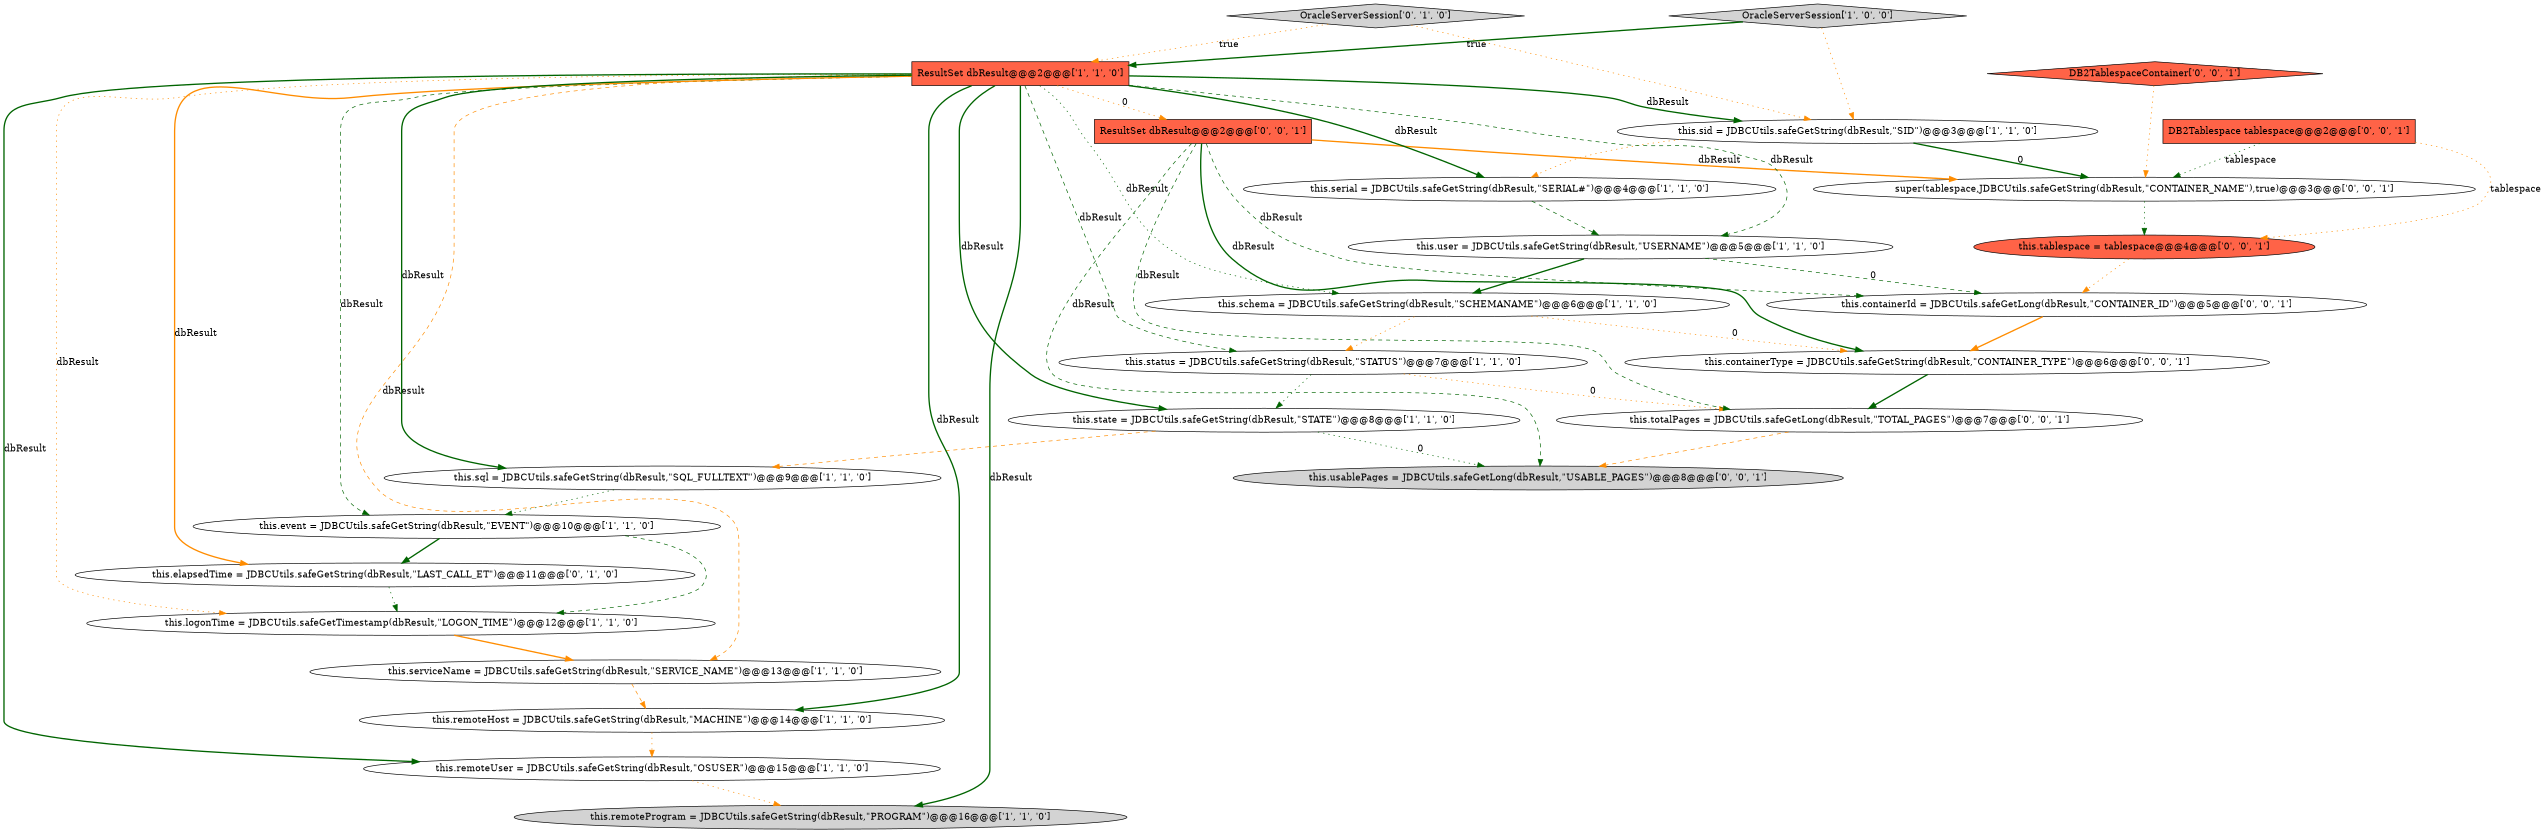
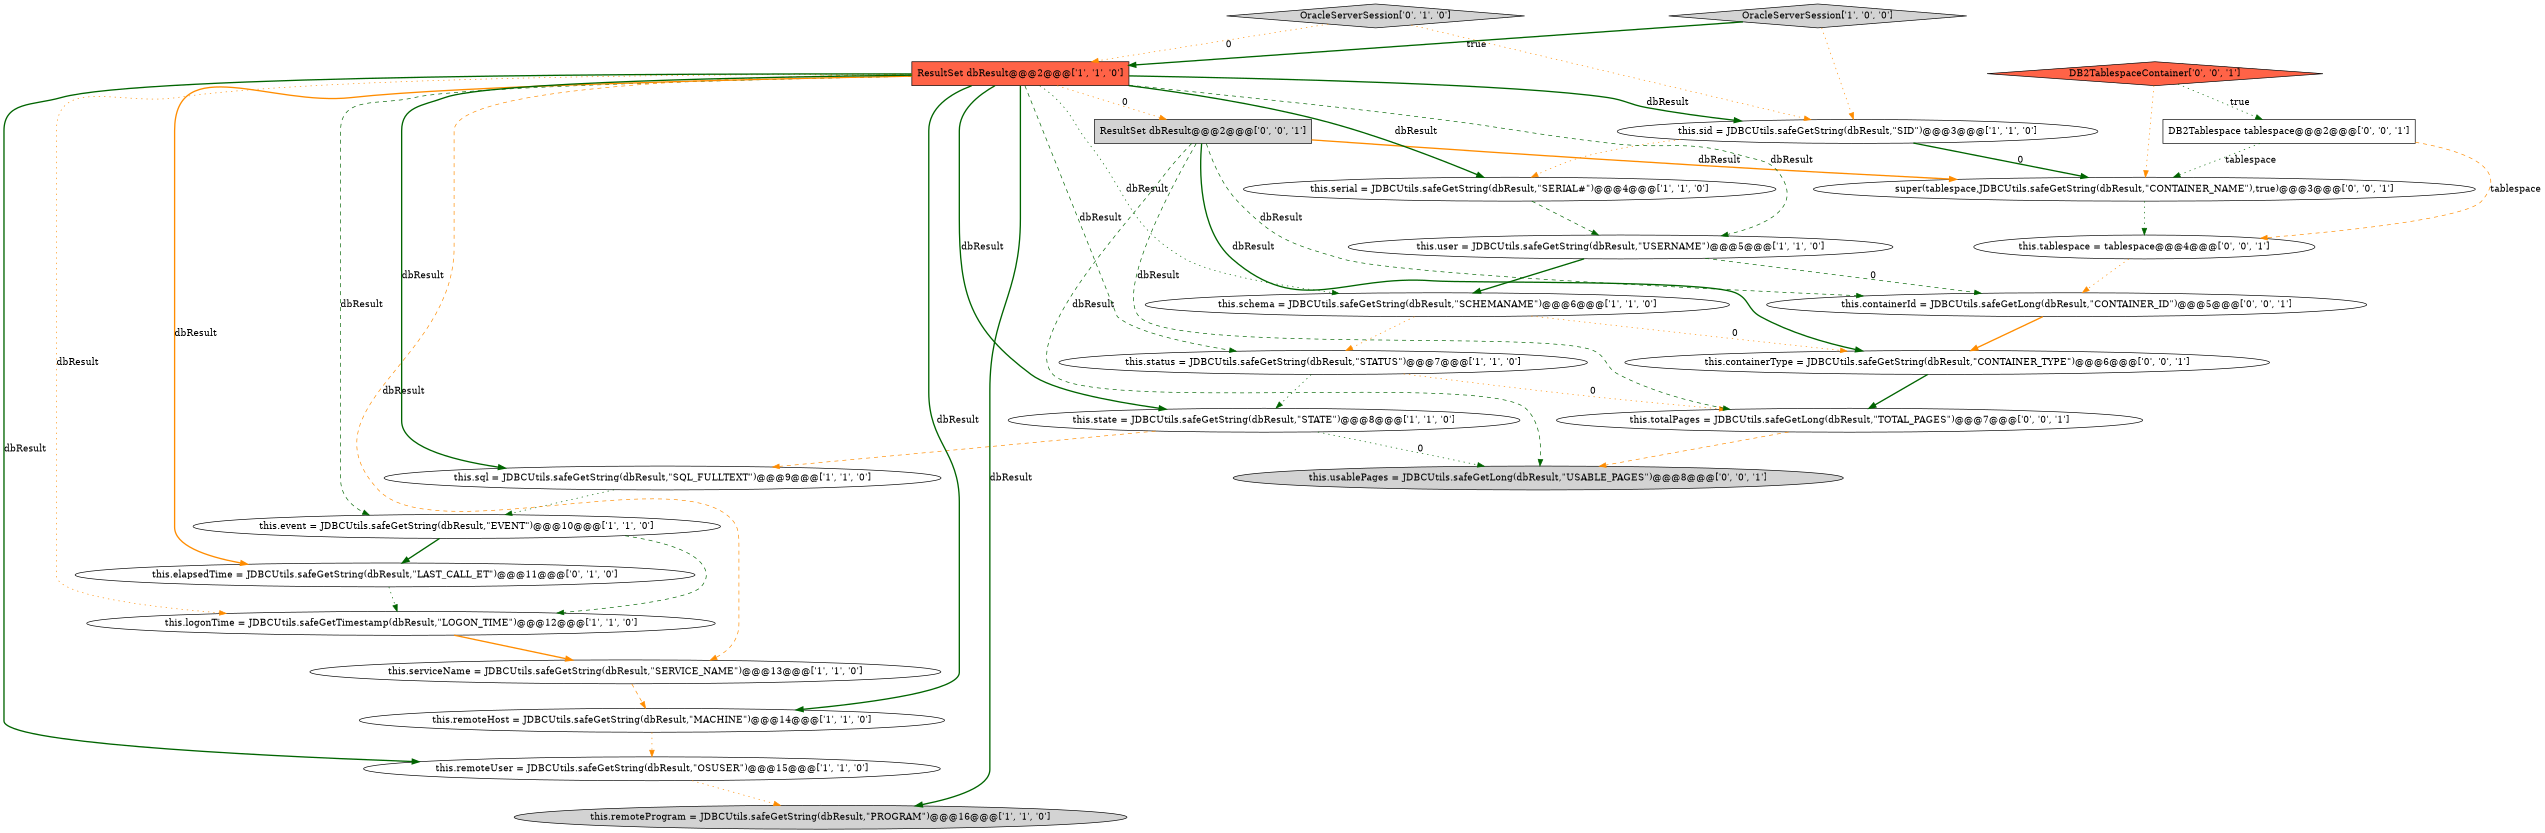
edge "OracleServerSession['0', '1', '0']" -> "ResultSet dbResult@@@2@@@['1', '1', '0']": label "true" -> "0"
edge "DB2TablespaceContainer['0', '0', '1']" -> "DB2Tablespace tablespace@@@2@@@['0', '0', '1']": added, label "true"
node "ResultSet dbResult@@@2@@@['0', '0', '1']": fillcolor tomato -> lightgray
node "DB2Tablespace tablespace@@@2@@@['0', '0', '1']": fillcolor tomato -> white
edge "DB2Tablespace tablespace@@@2@@@['0', '0', '1']" -> "this.tablespace = tablespace@@@4@@@['0', '0', '1']": style dotted -> dashed
node "this.tablespace = tablespace@@@4@@@['0', '0', '1']": fillcolor tomato -> white
